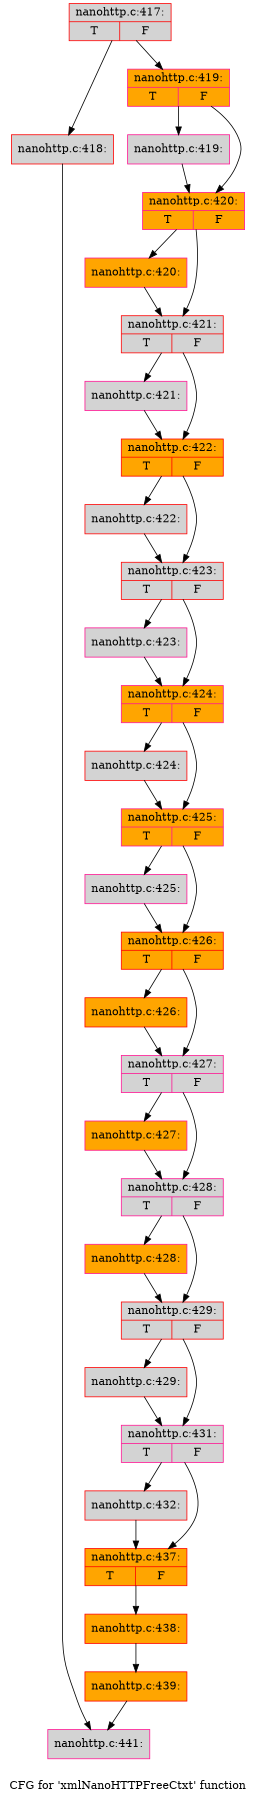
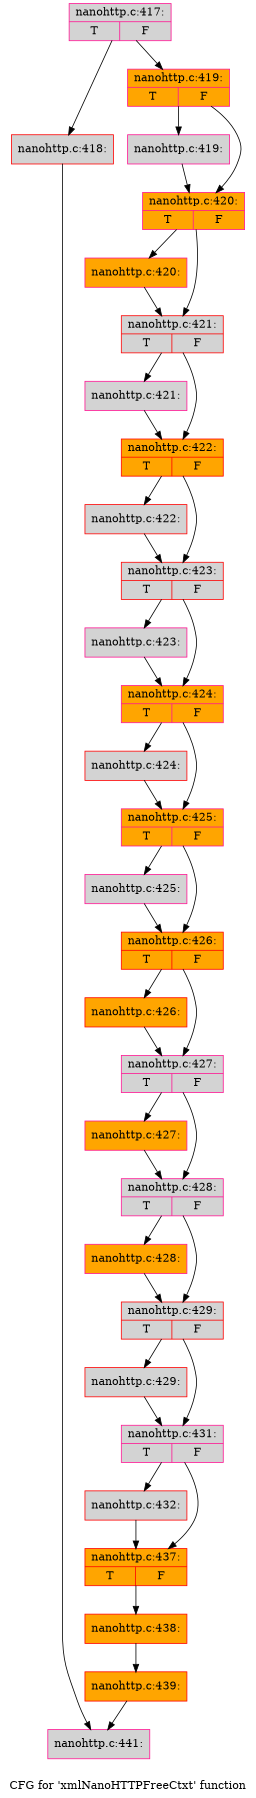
node "nanohttp.c:417:": color red -> deeppink
